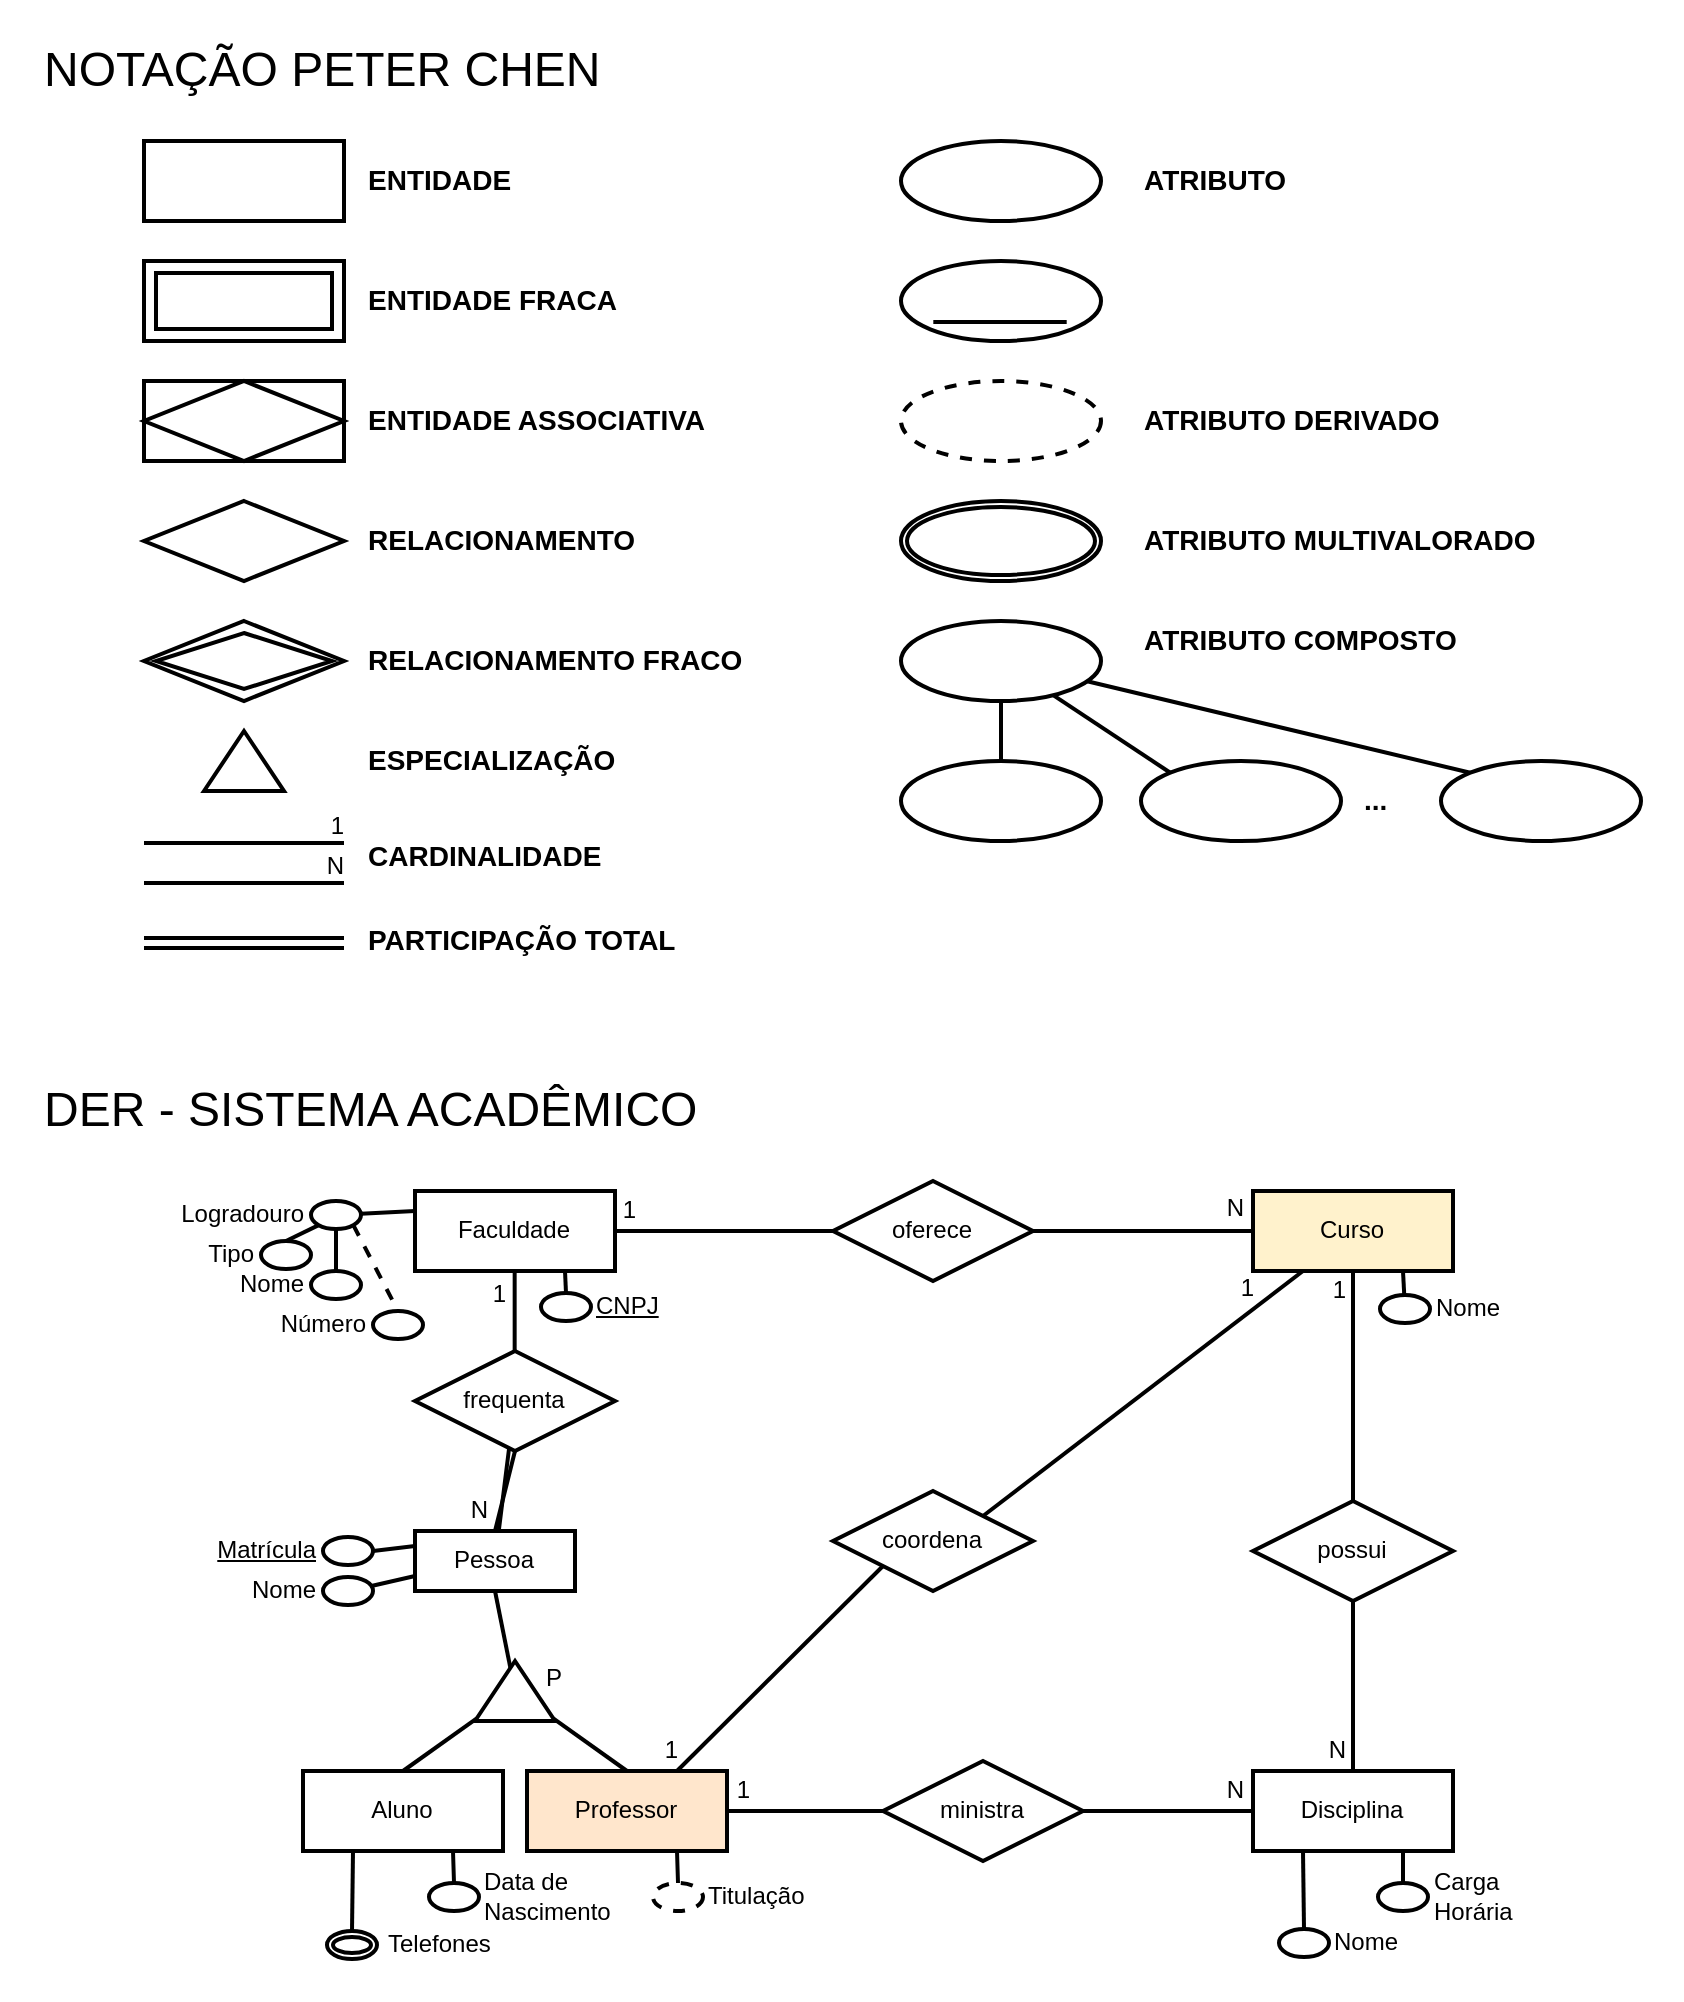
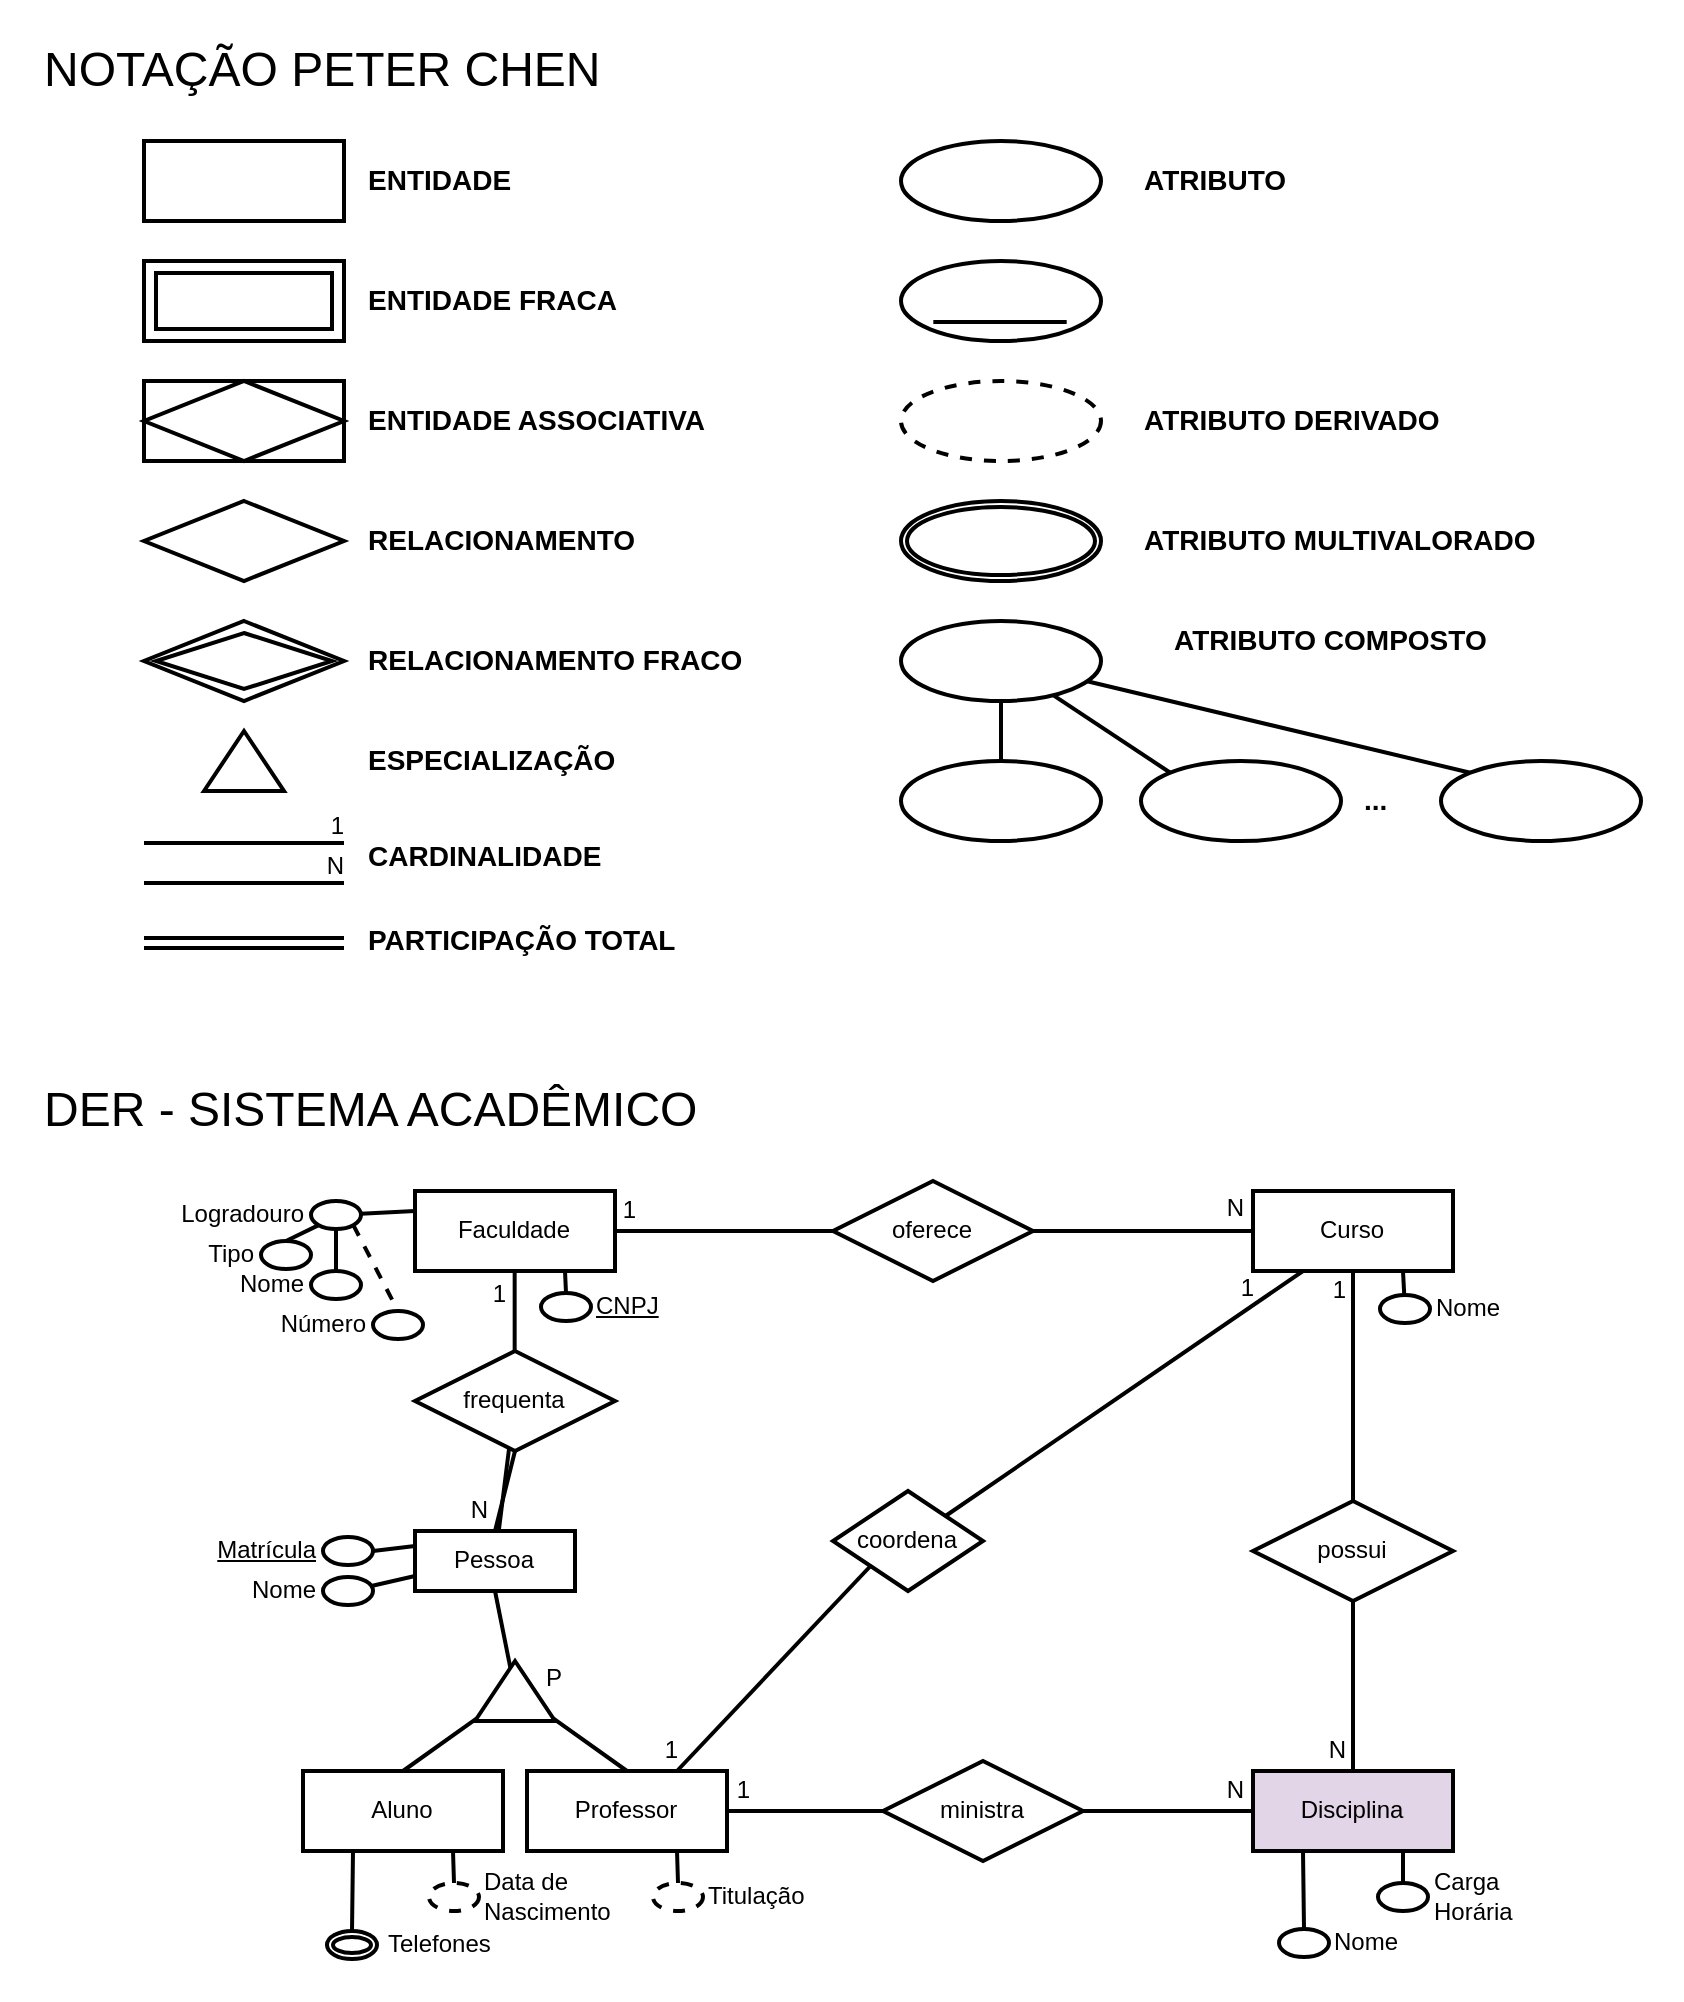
node "ATRIBUTO COMPOSTO": moved (1341, 641) -> (1371, 641)
node "Curso": fillcolor #fff2cc -> #ffffff
node "coordena": size 200x100 -> 150x100
node "Professor": fillcolor #ffe6cc -> #ffffff
node "Disciplina": fillcolor #ffffff -> #e1d5e7
node "Data de Nascimento": style solid -> dashed
